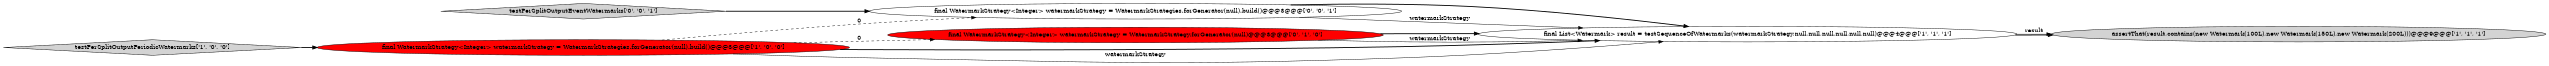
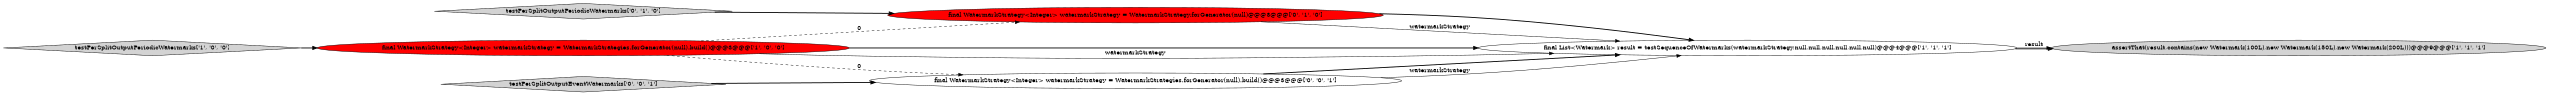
node "testPerSplitOutputPeriodicWatermarks['0', '1', '0']": added
